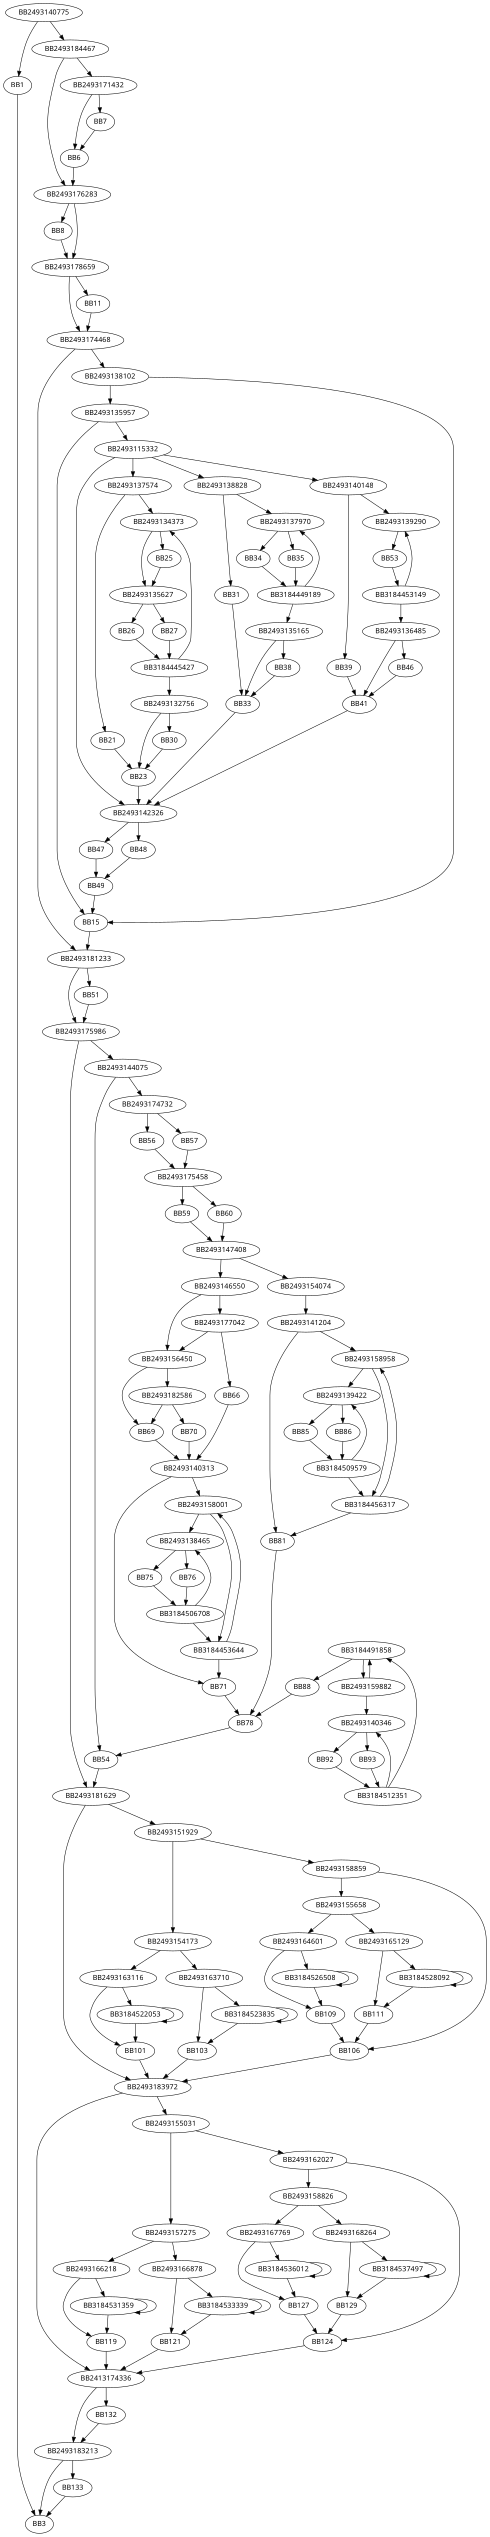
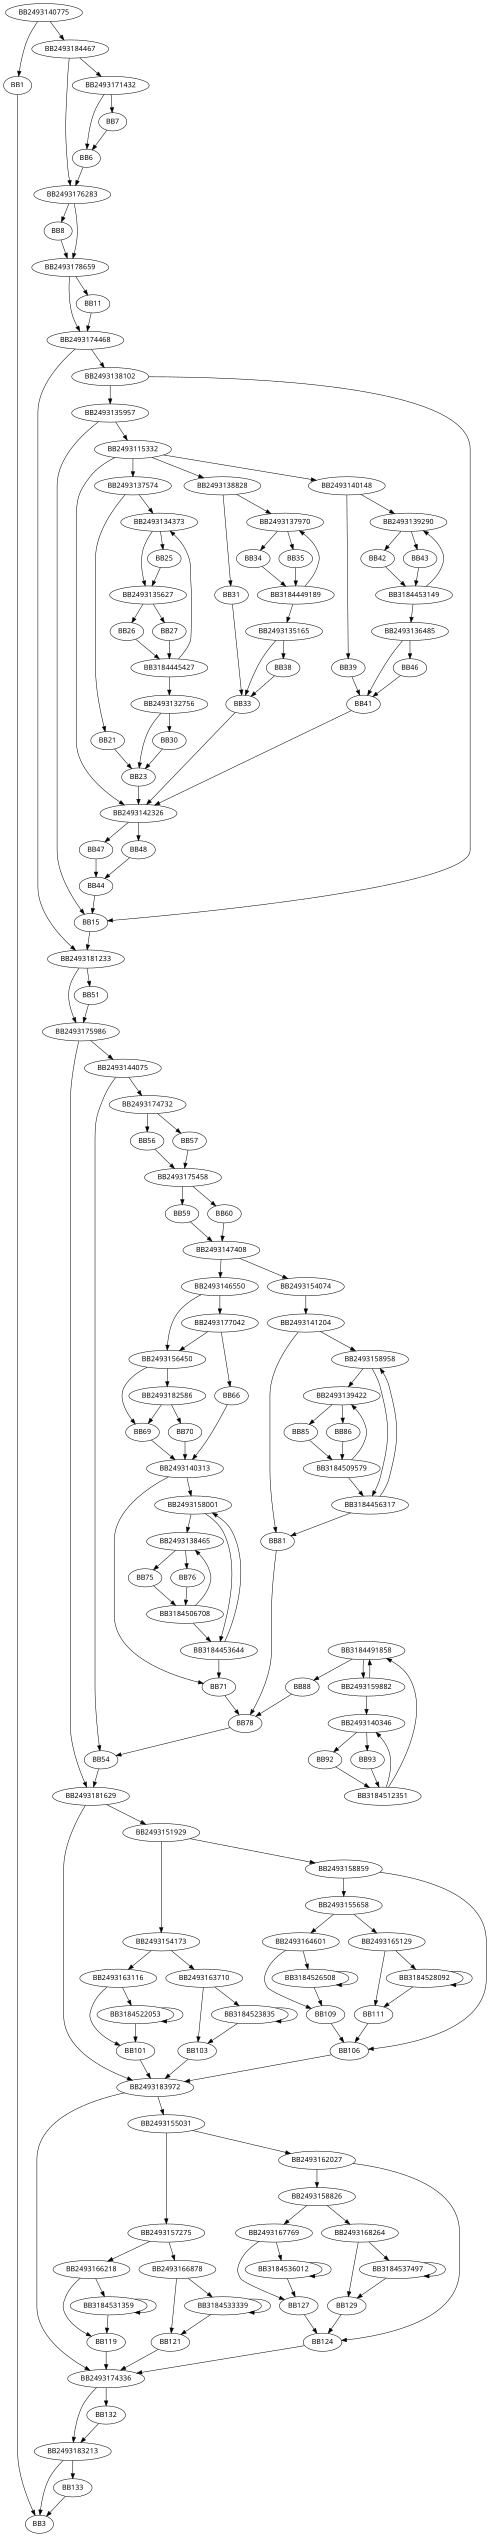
node "BB42": added
node "BB53": label "BB53" -> "BB43"
node "BB49": label "BB49" -> "BB44"
node "BB2413174336": label "BB2413174336" -> "BB2493174336"
